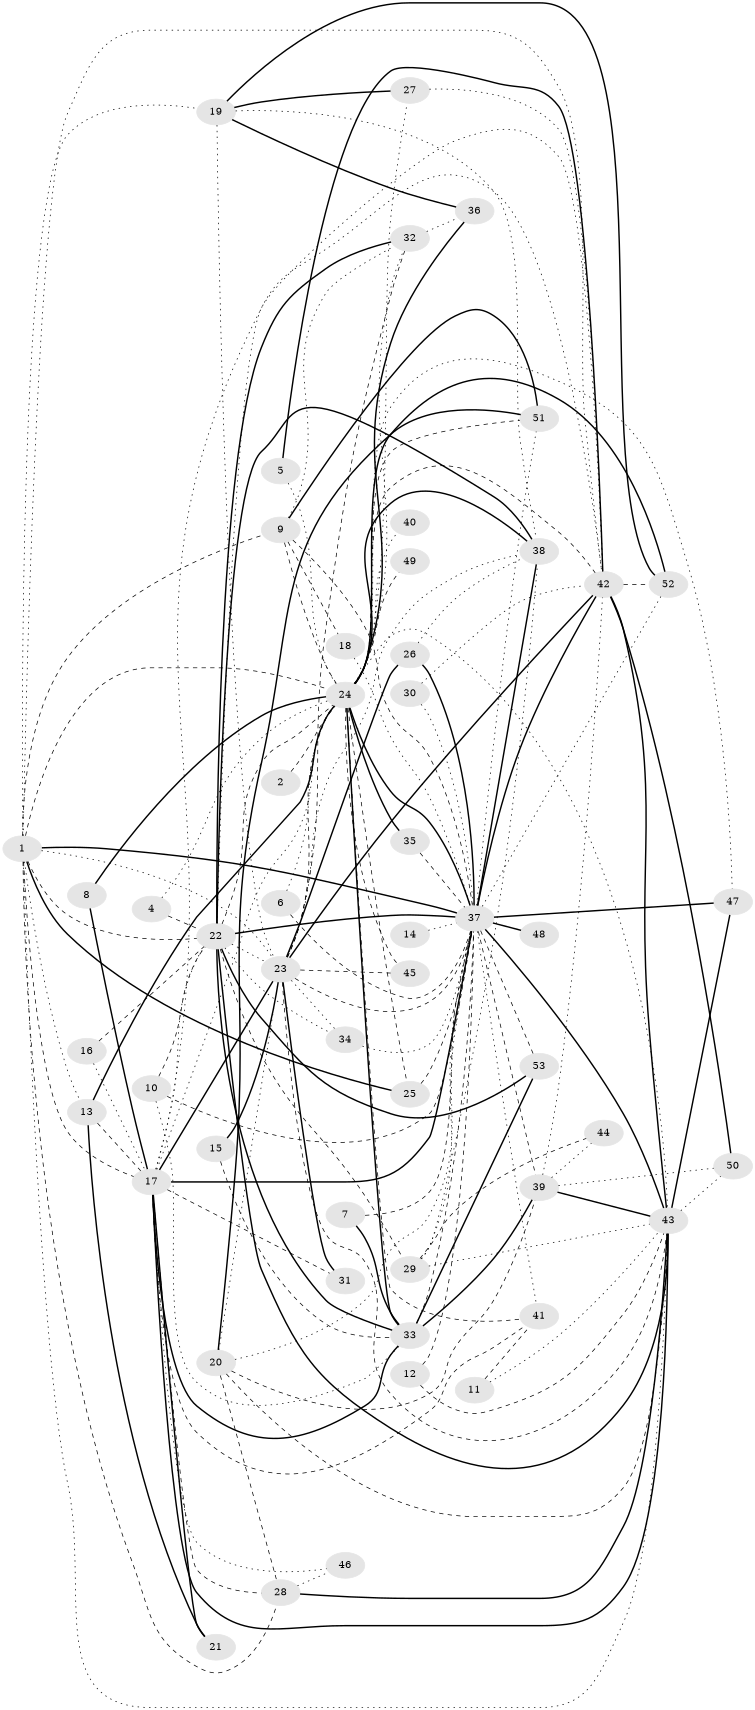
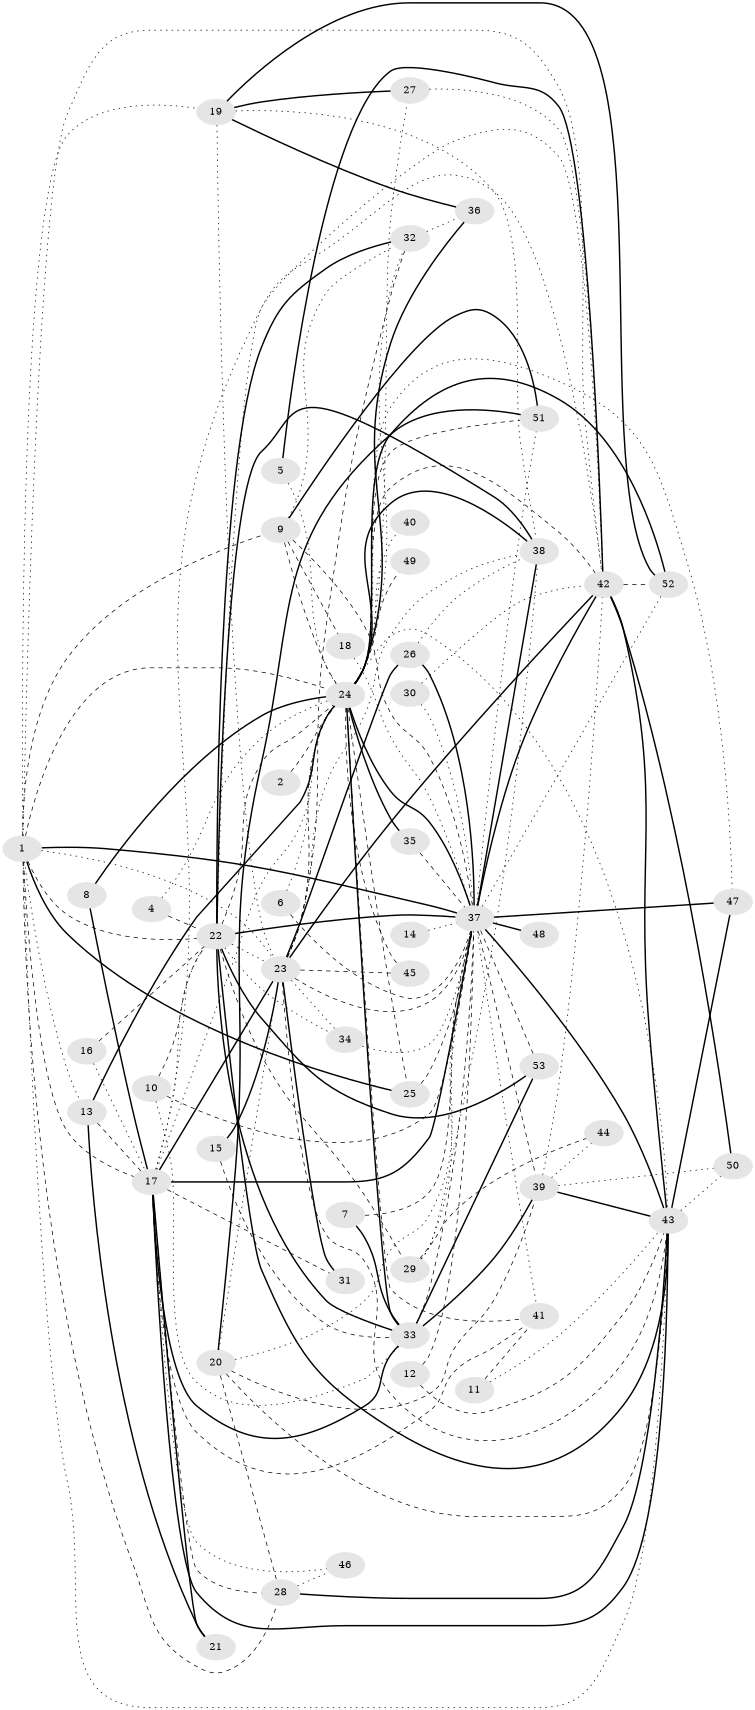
edge "43" -- "29": removed
